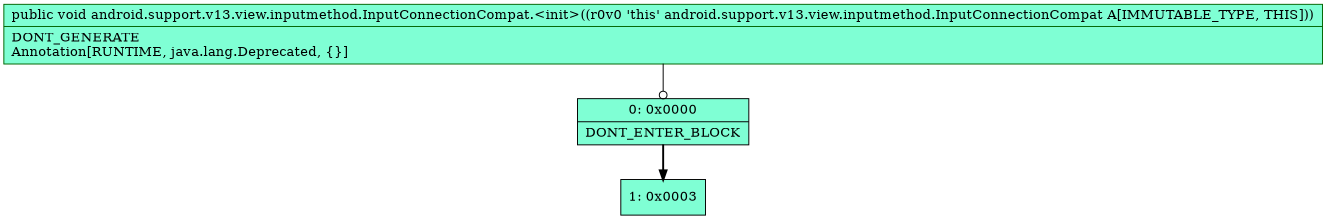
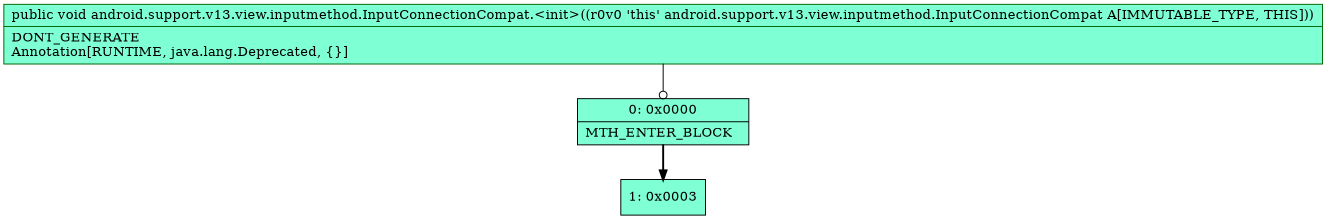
node "0: 0x0000": text "DONT_ENTER_BLOCK" -> "MTH_ENTER_BLOCK"
